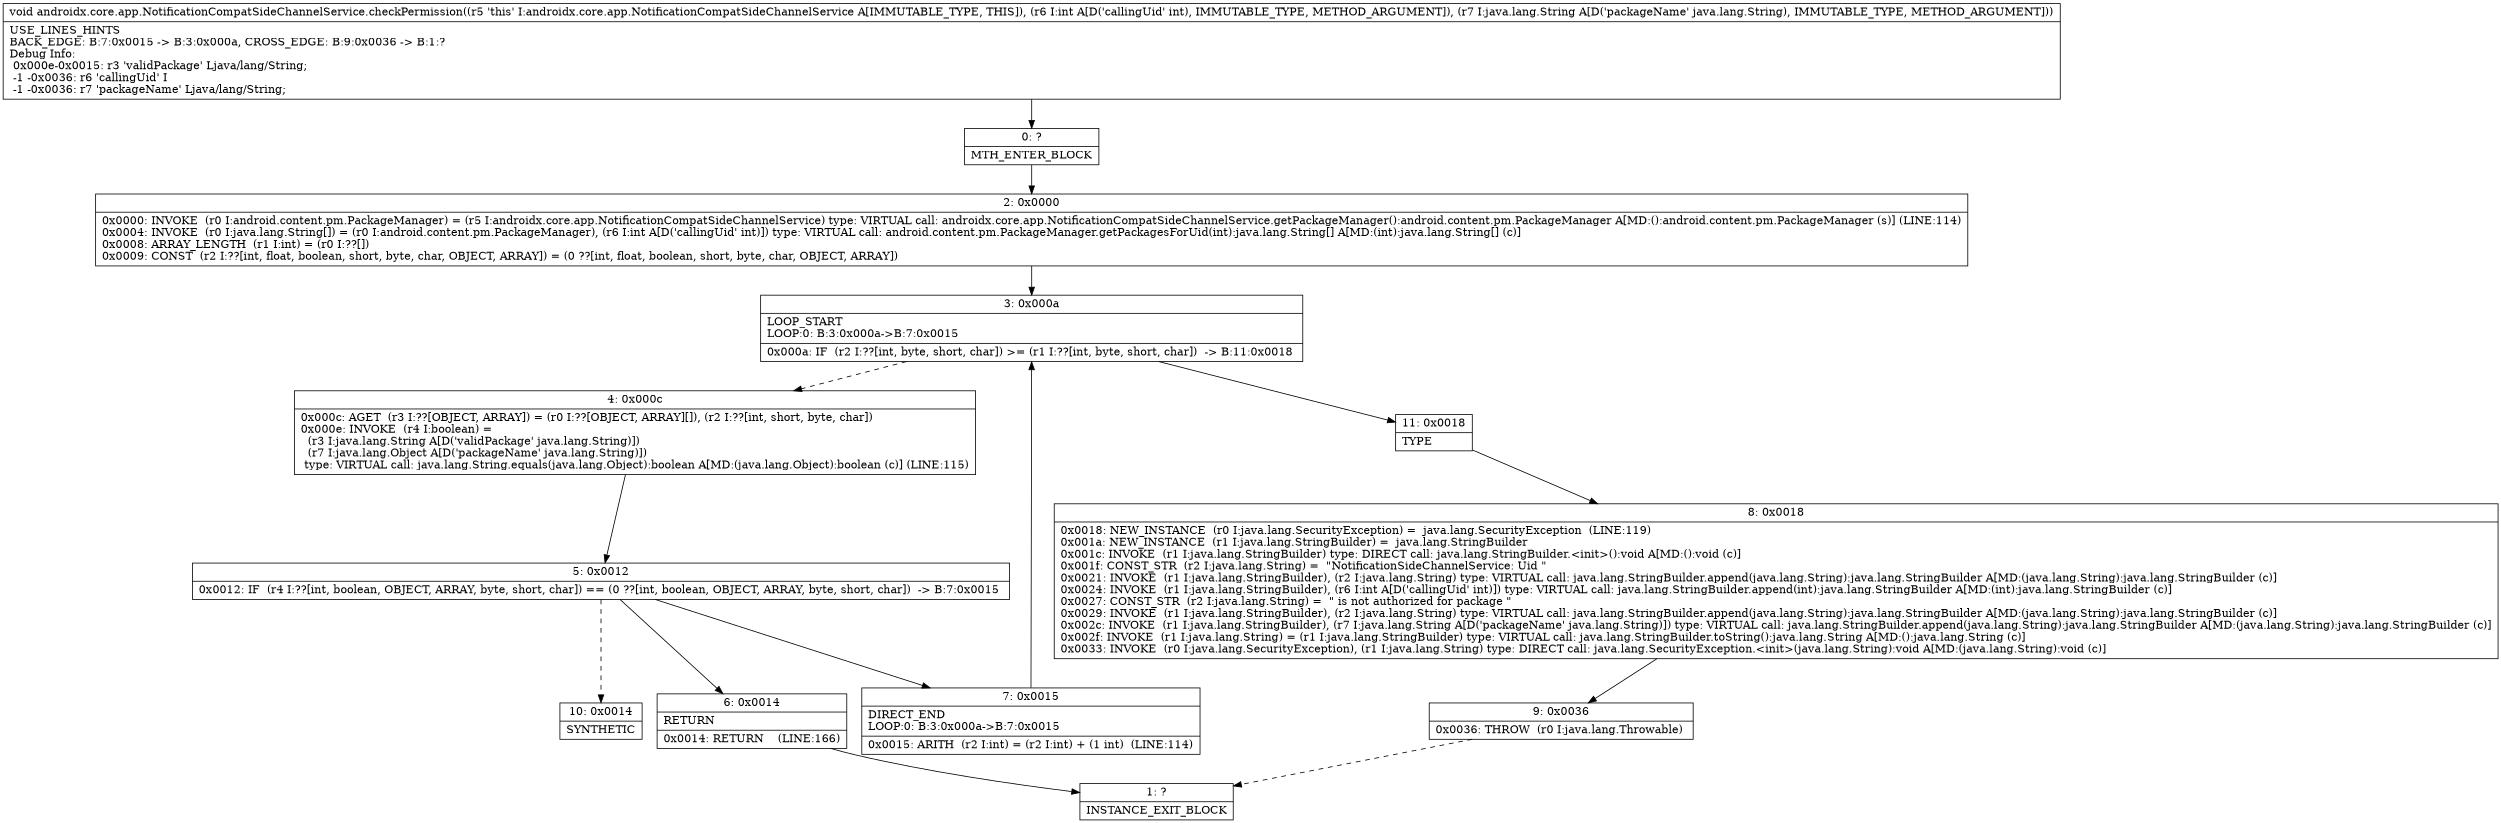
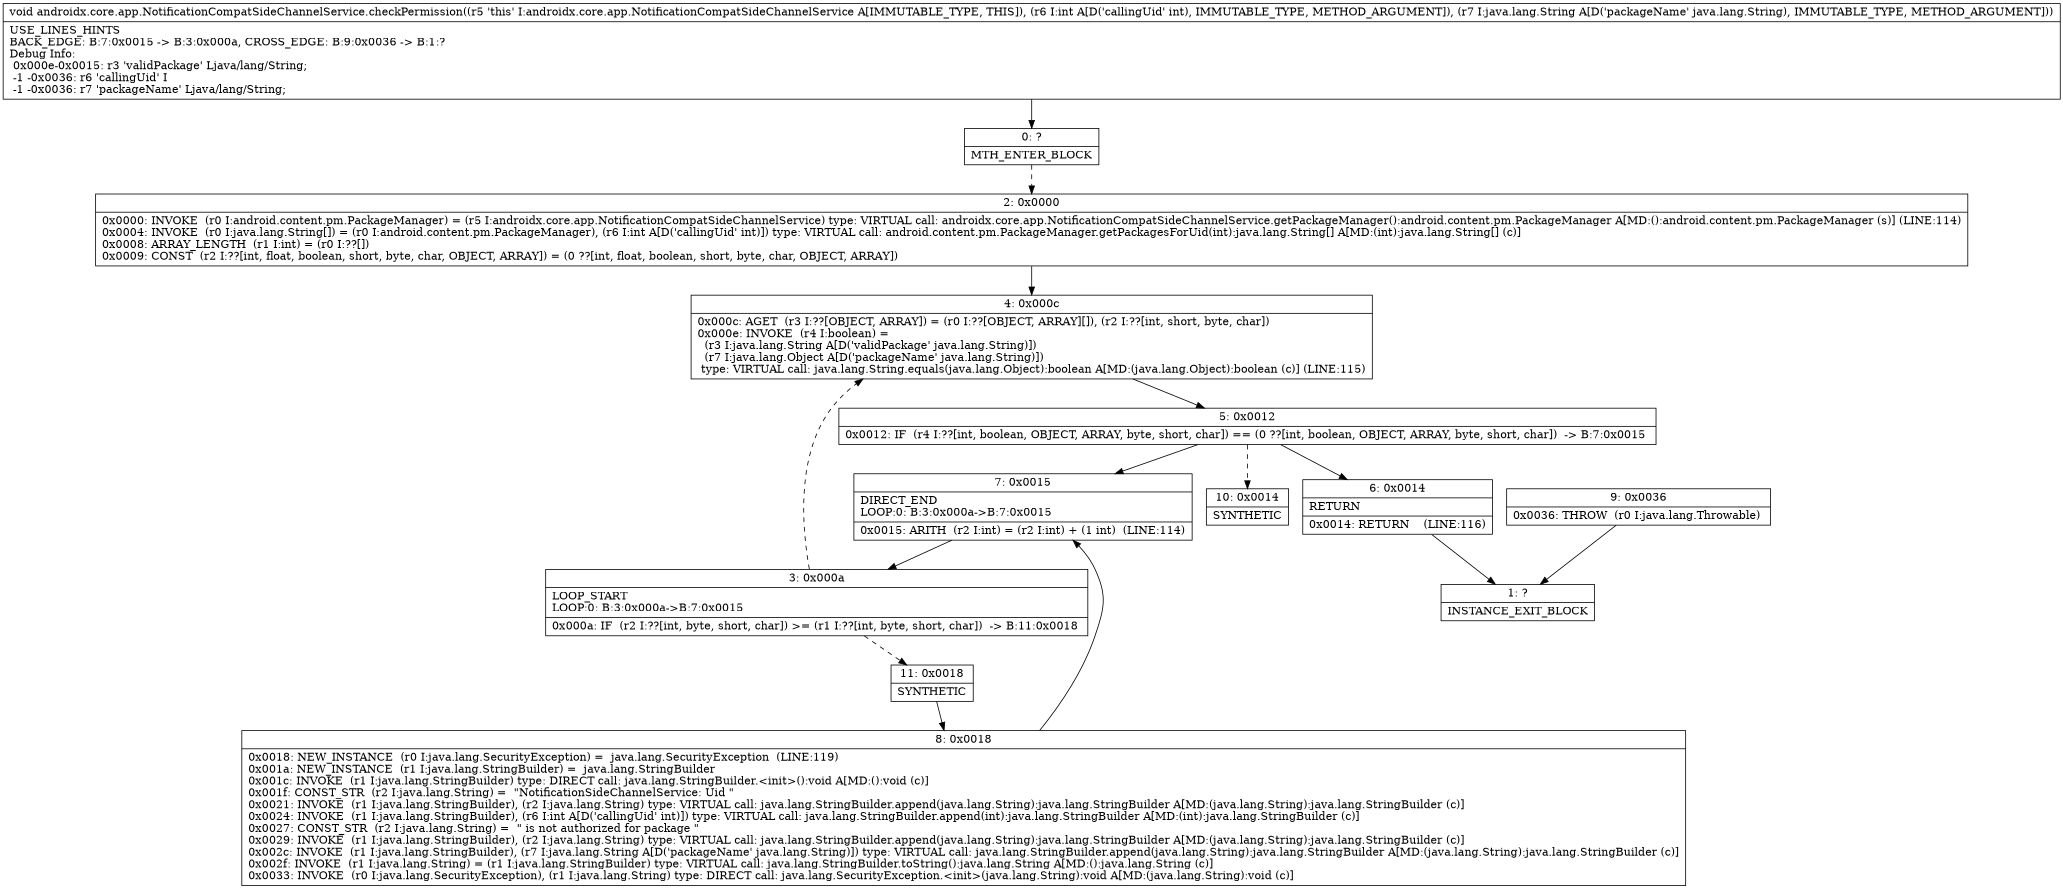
edge "0: ?" -> "2: 0x0000": style solid -> dashed
edge "2: 0x0000" -> "3: 0x000a": now "2: 0x0000" -> "4: 0x000c"
edge "3: 0x000a" -> "11: 0x0018": style solid -> dashed
node "11: 0x0018": text "TYPE" -> "SYNTHETIC"
edge "8: 0x0018" -> "9: 0x0036": now "8: 0x0018" -> "7: 0x0015"
node "6: 0x0014": text "0x0014: RETURN    (LINE:166)" -> "0x0014: RETURN    (LINE:116)"
edge "9: 0x0036" -> "1: ?": style dashed -> solid
